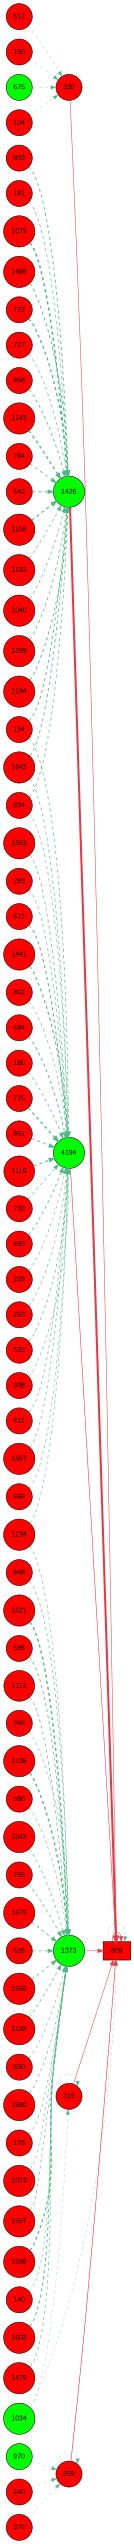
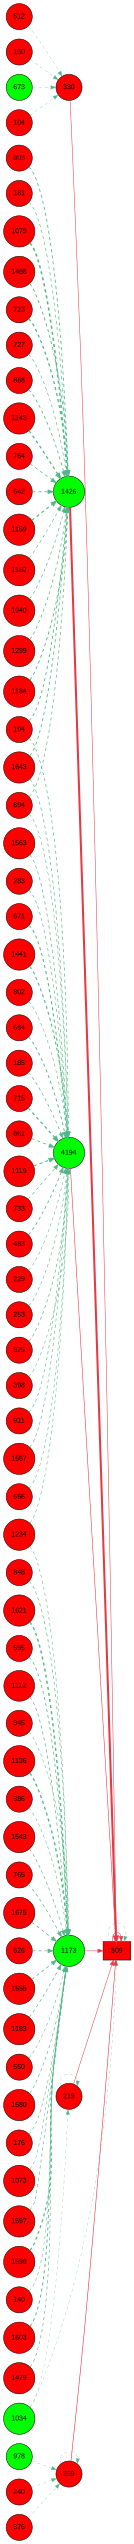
node "675": label "675" -> "673"
node "1373": label "1373" -> "1173"
node "970": label "970" -> "978"
